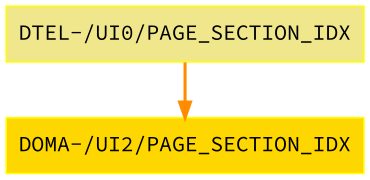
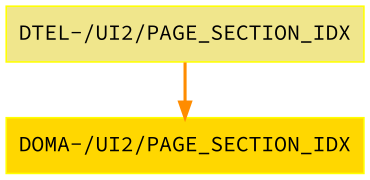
node "DTEL-/UI0/PAGE_SECTION_IDX": label "DTEL-/UI0/PAGE_SECTION_IDX" -> "DTEL-/UI2/PAGE_SECTION_IDX"
